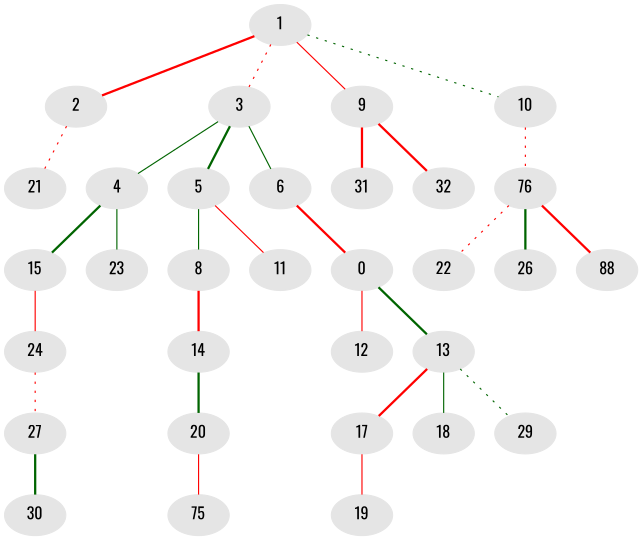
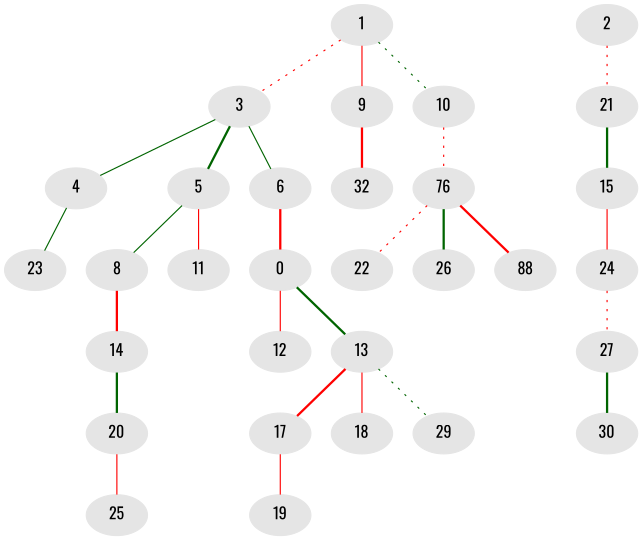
edge "1" -- "2": removed
node "31": removed
edge "4" -- "15": now "21" -- "15"
edge "13" -- "18": color darkgreen -> red
node "75": label "75" -> "25"
